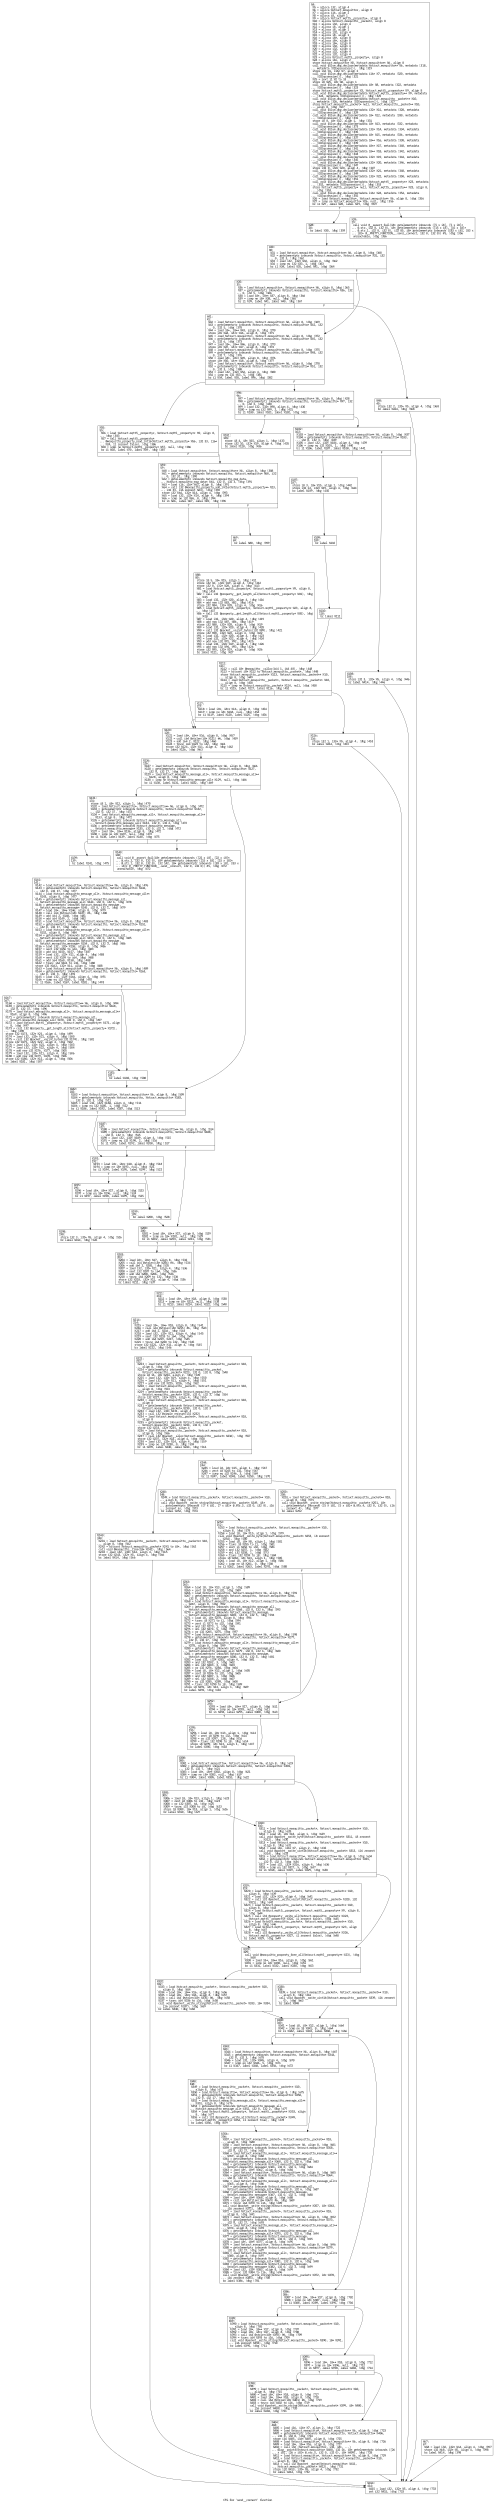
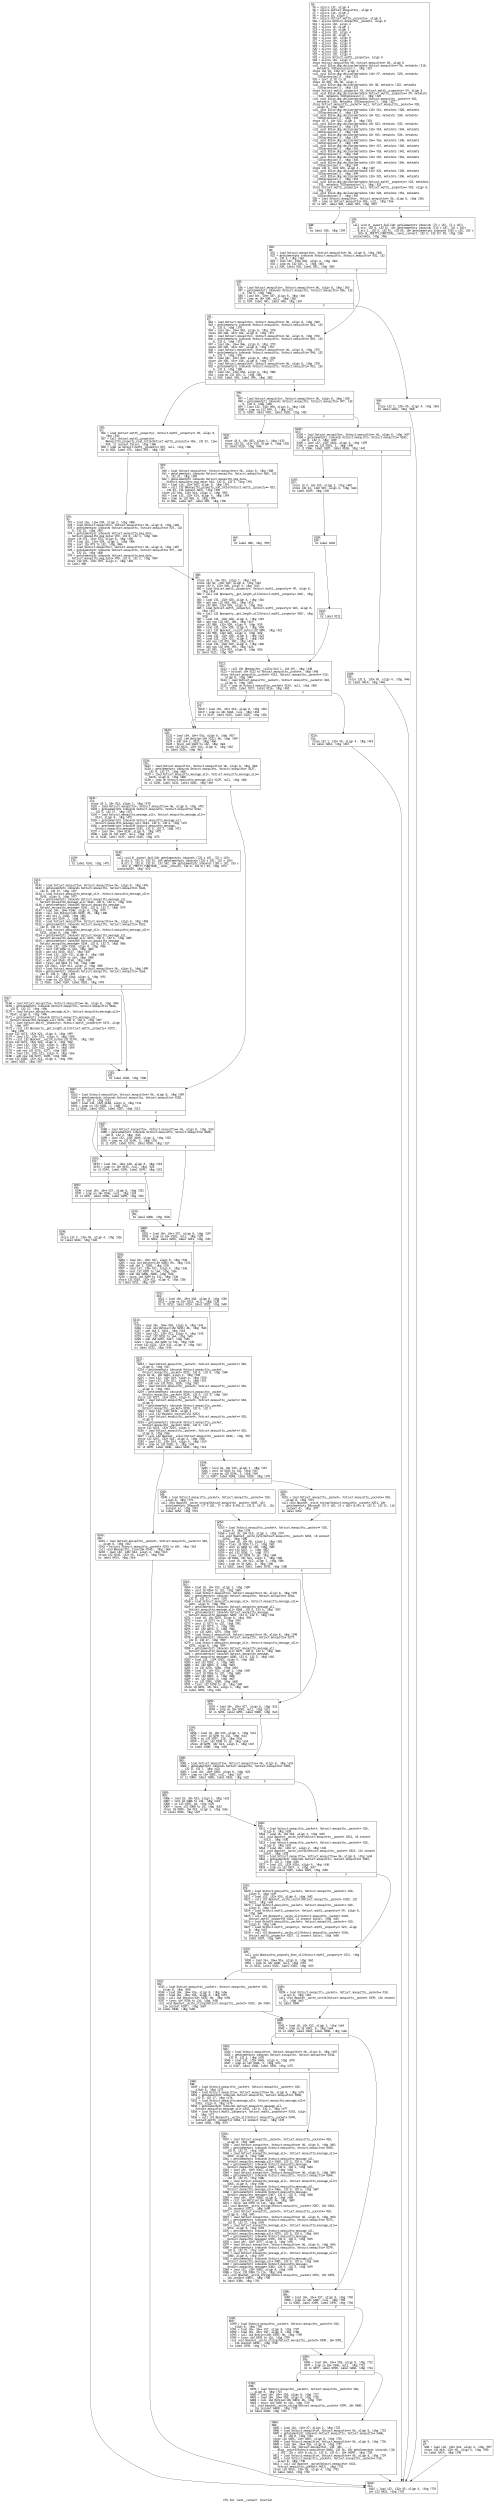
node "%70:": added
edge "%292:" -> "%295:": added
edge "%300:" -> "%329:": now "%319:" -> "%329:"
